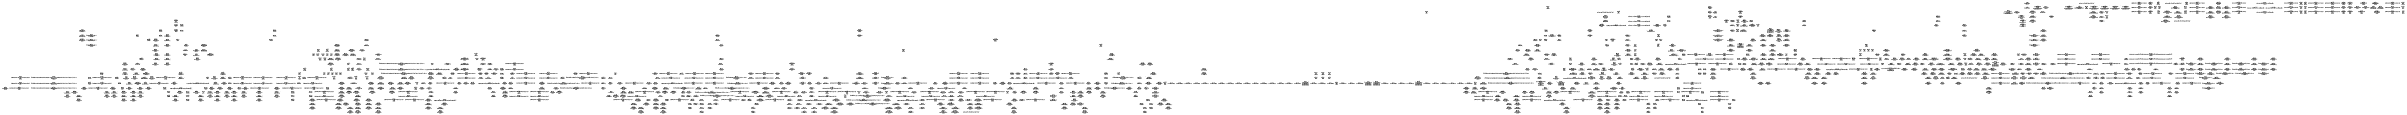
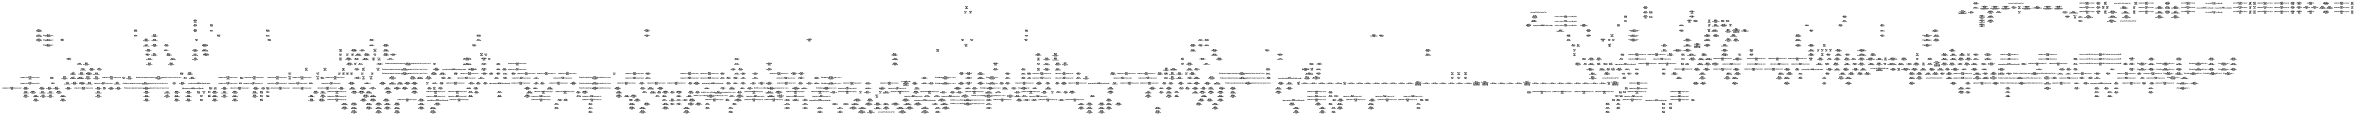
node "CE0x4418de0": added
